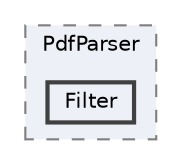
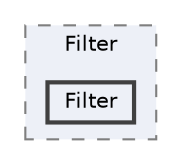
cluster "PdfParser": label "PdfParser" -> "Filter"
